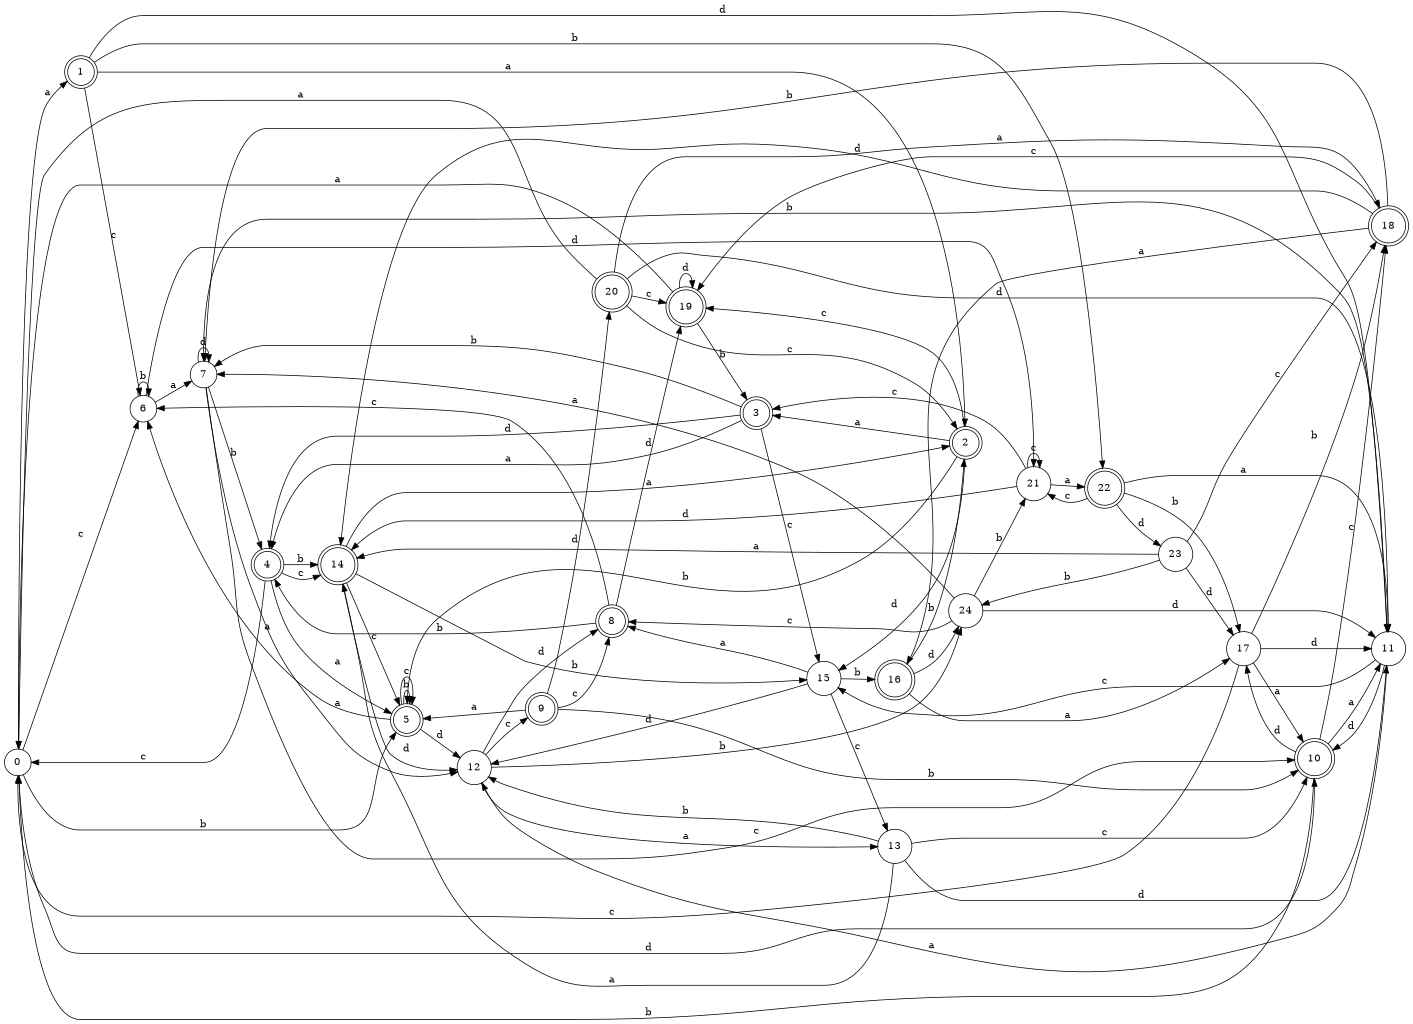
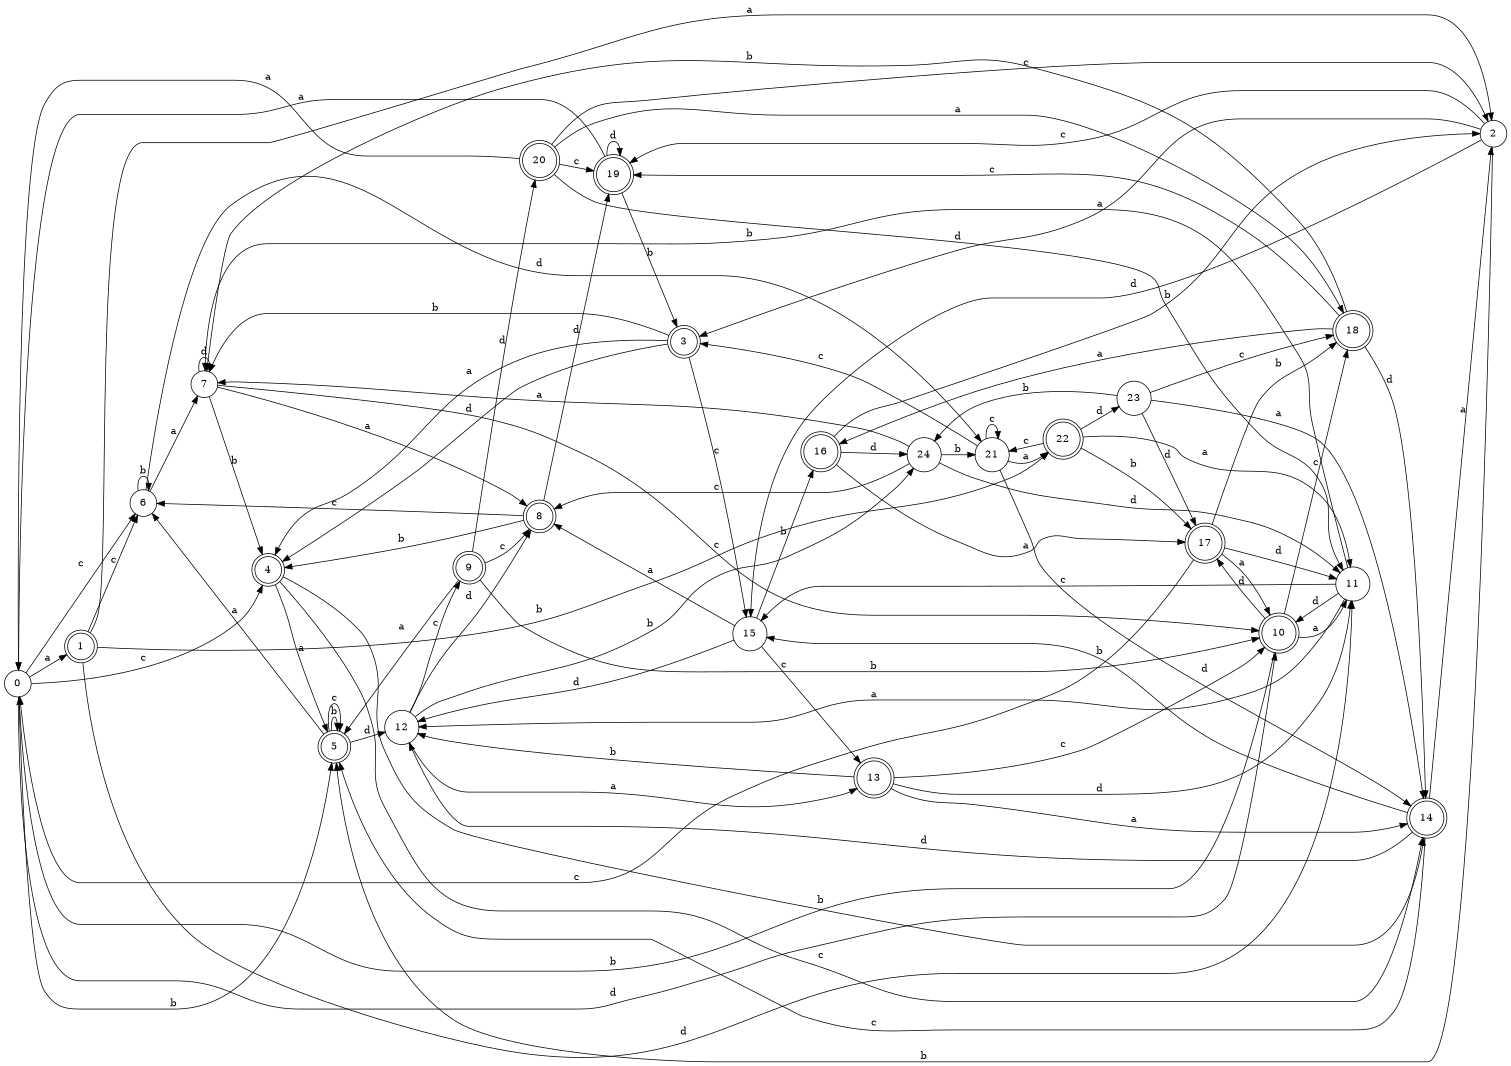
node "2": shape doublecircle -> circle
edge "7" -> "12": now "7" -> "8"
node "17": shape circle -> doublecircle
edge "4" -> "0": reversed
node "13": shape circle -> doublecircle
